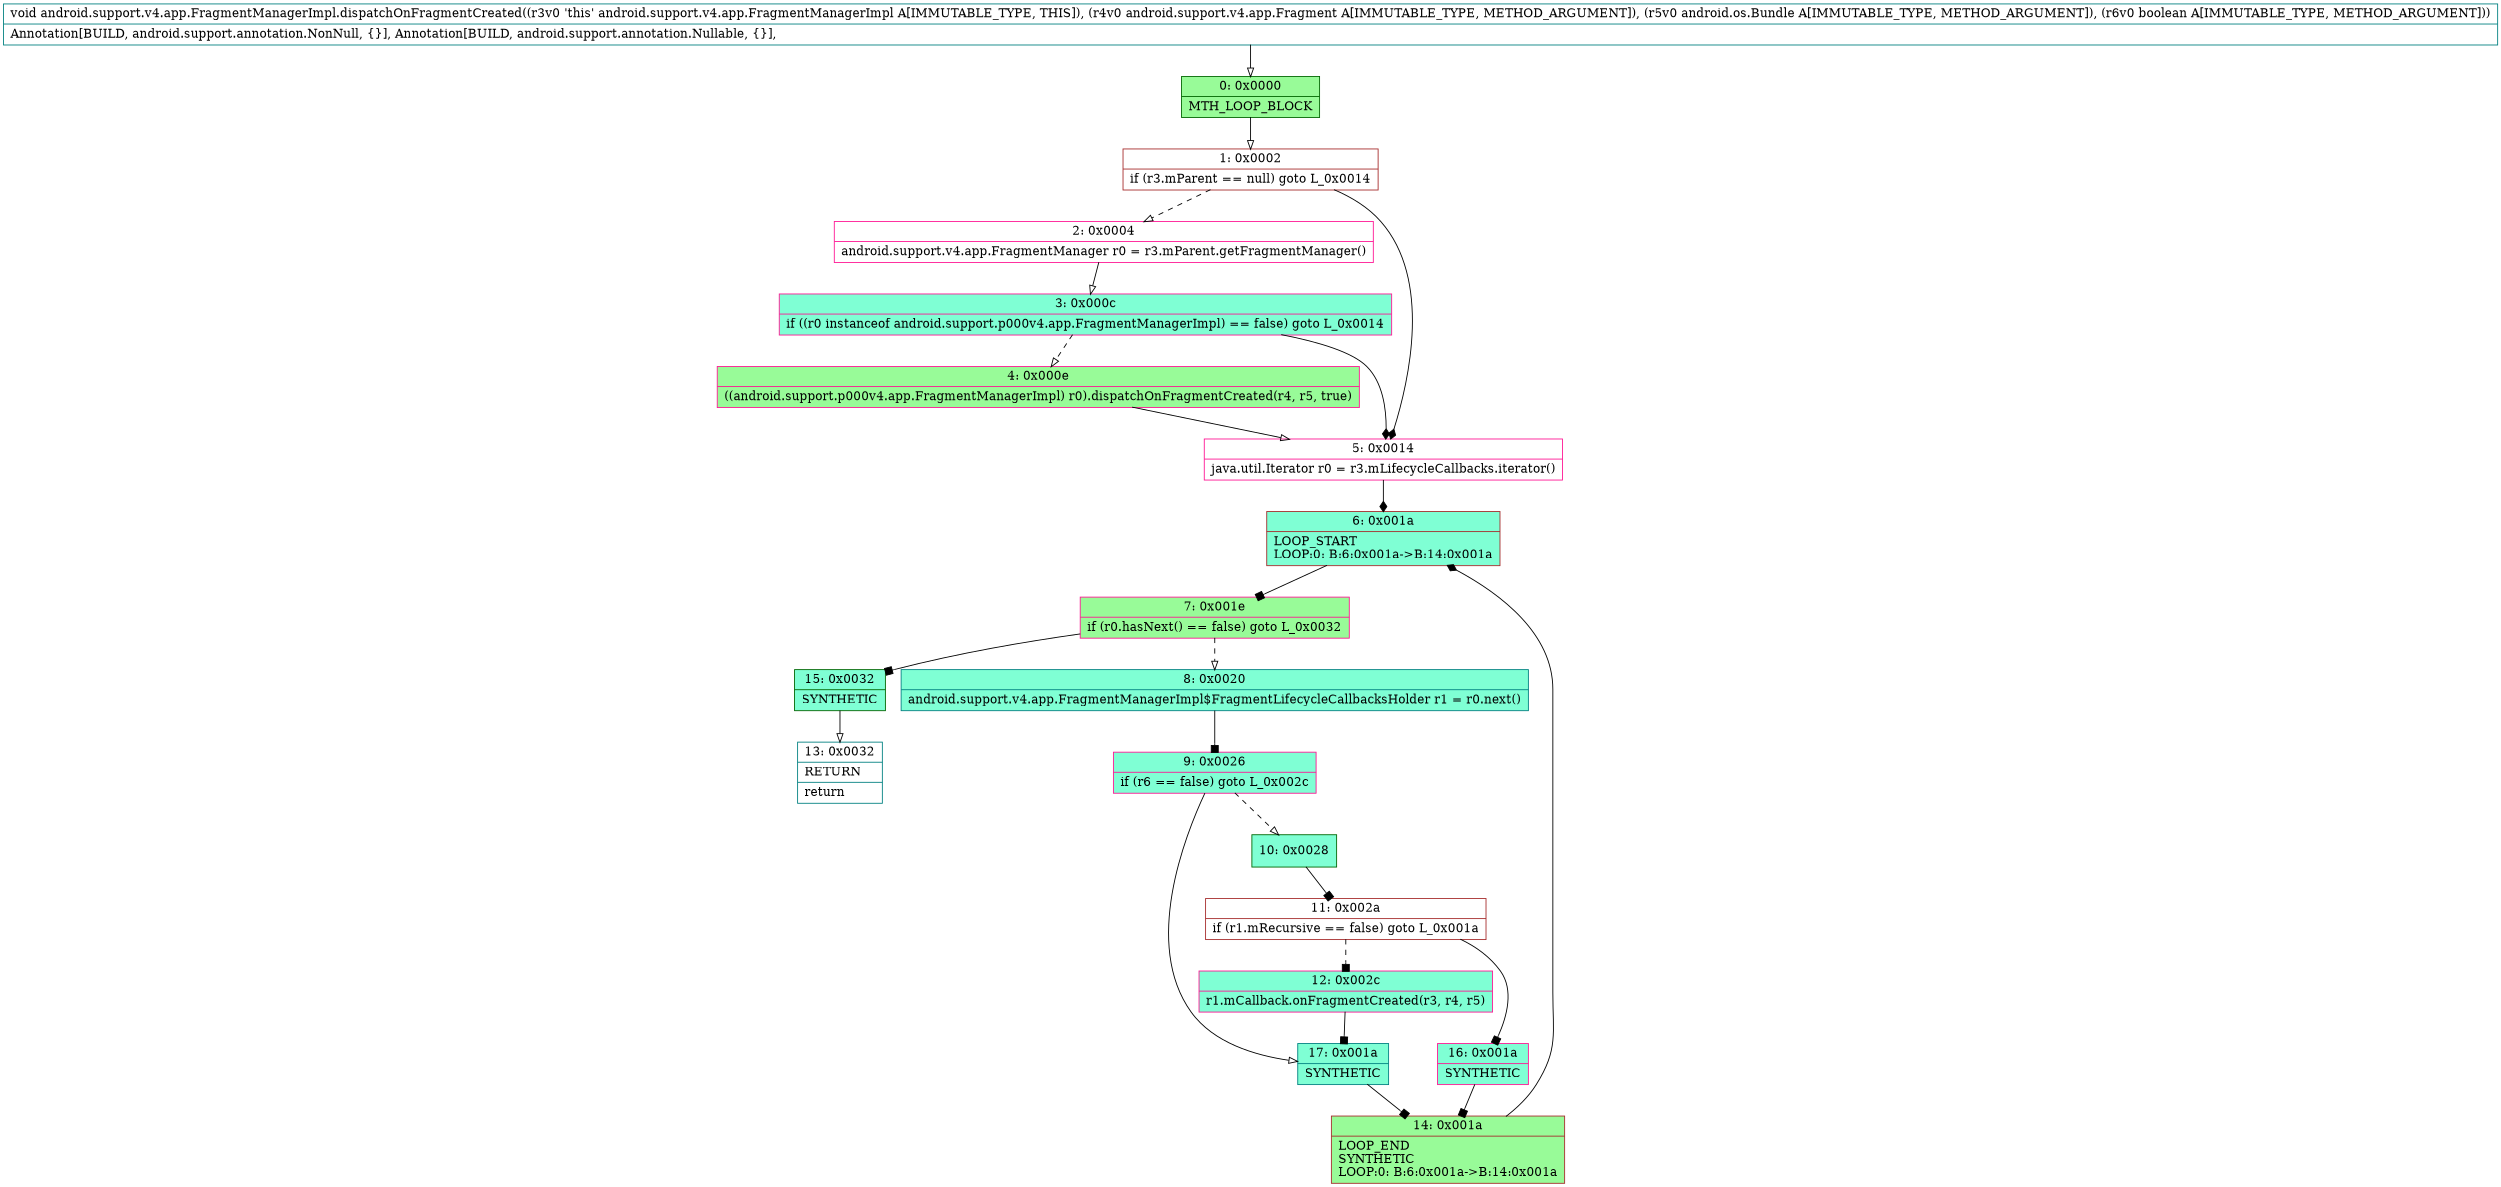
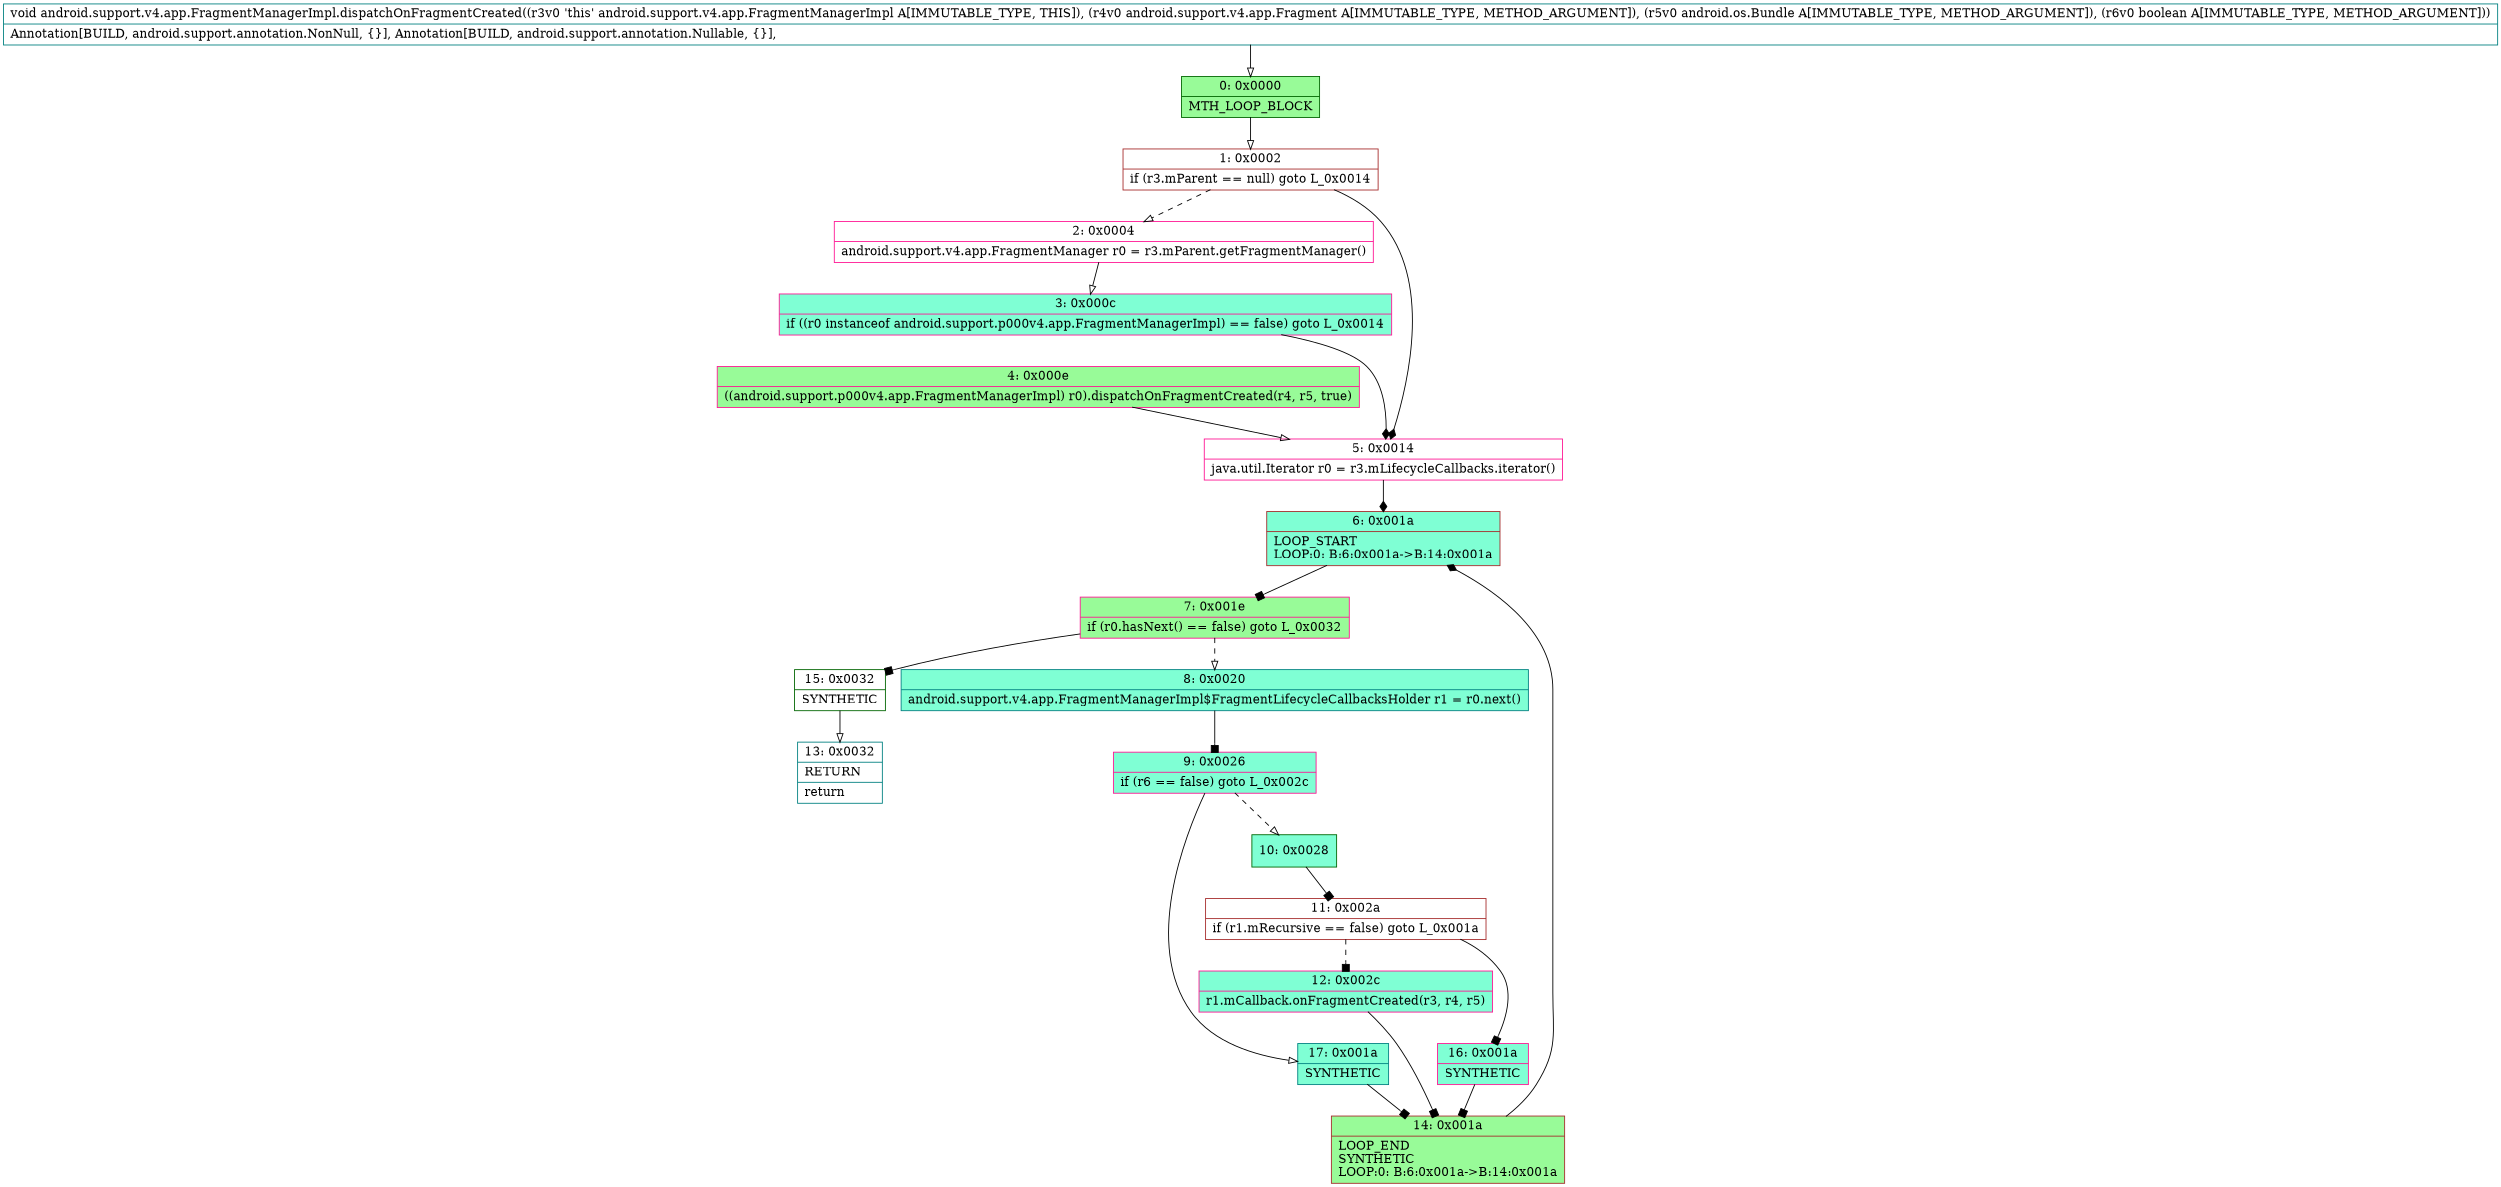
edge "3: 0x000c" -> "4: 0x000e": removed
node "15: 0x0032": fillcolor aquamarine -> white
edge "12: 0x002c" -> "17: 0x001a": now "12: 0x002c" -> "14: 0x001a"
